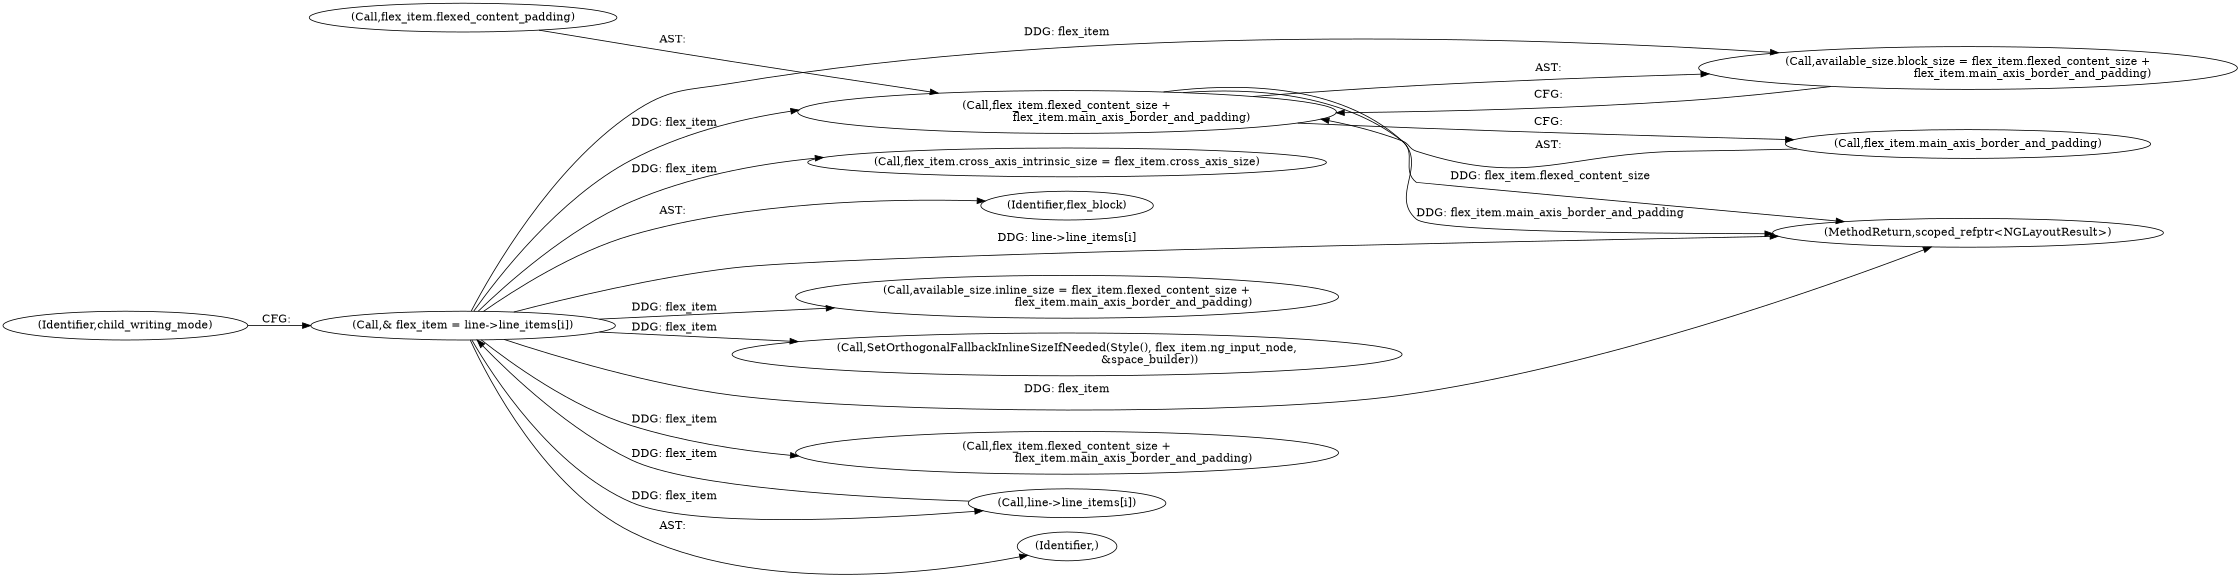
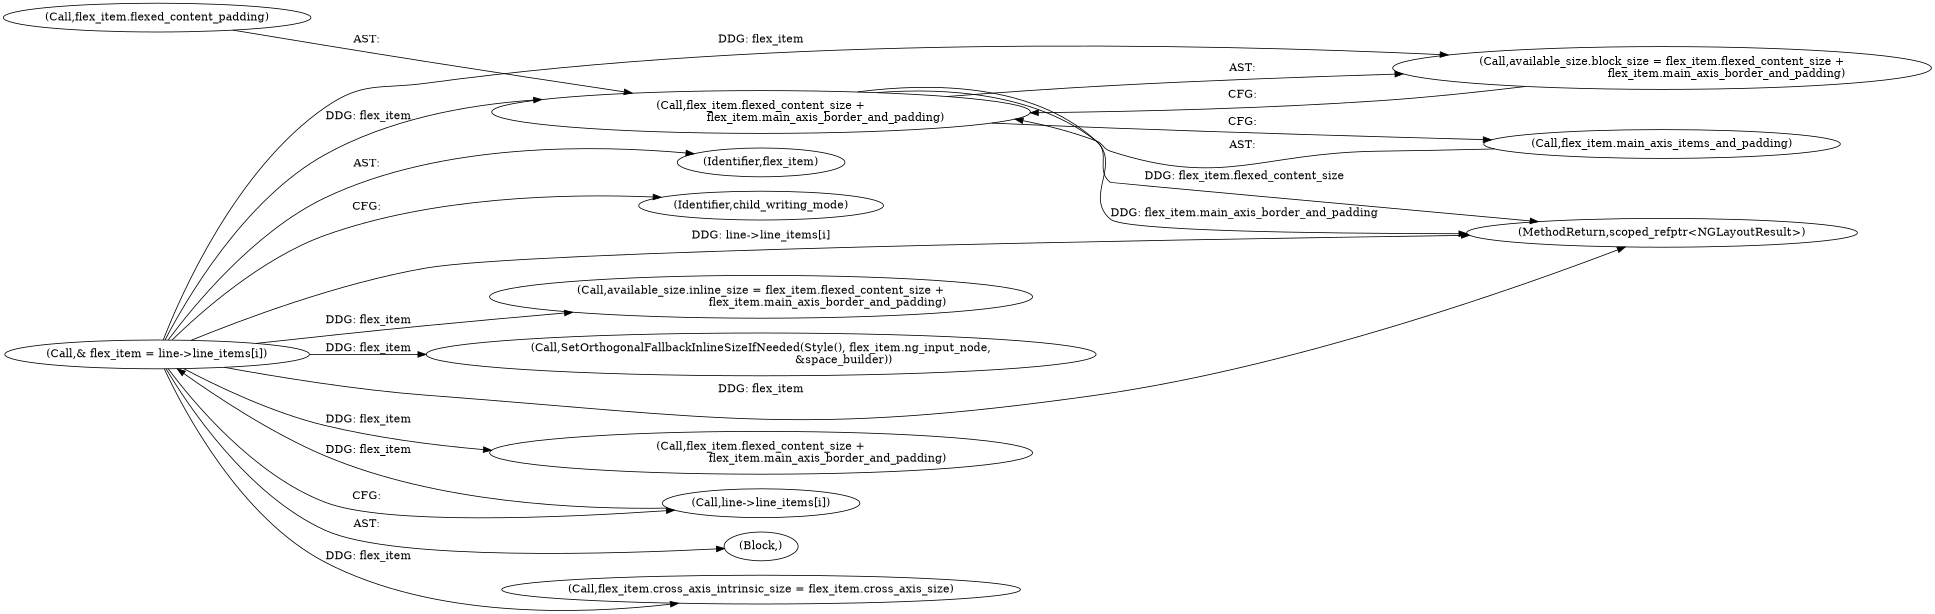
node "(Call,flex_item.main_axis_border_and_padding)": label "(Call,flex_item.main_axis_border_and_padding)" -> "(Call,flex_item.main_axis_items_and_padding)"
node "(Identifier,flex_block)": label "(Identifier,flex_block)" -> "(Identifier,flex_item)"
edge "(Identifier,child_writing_mode)" -> "(Call,& flex_item = line->line_items[i])": reversed
edge "(Call,& flex_item = line->line_items[i])" -> "(Call,line->line_items[i])": label "DDG: flex_item" -> "CFG: "
node "(Identifier,)": label "(Identifier,)" -> "(Block,)"
